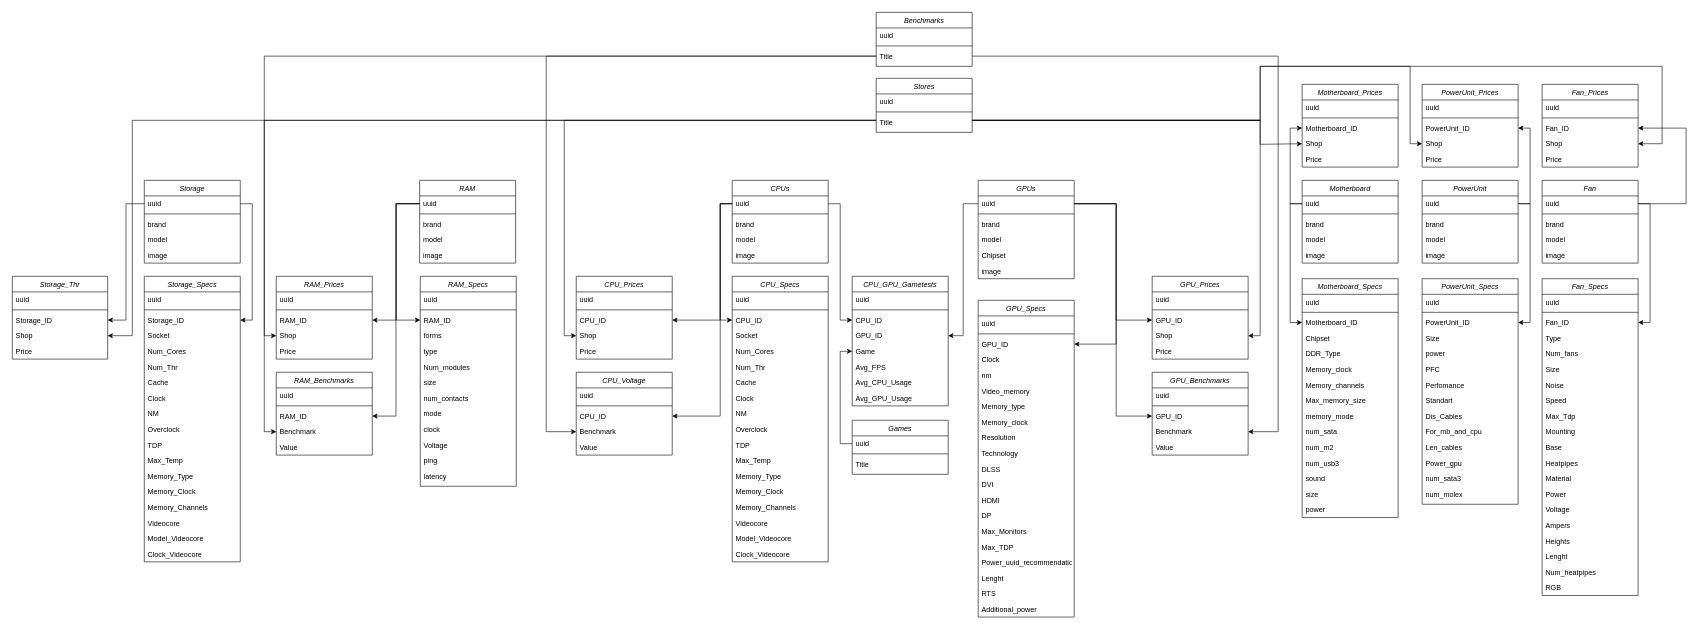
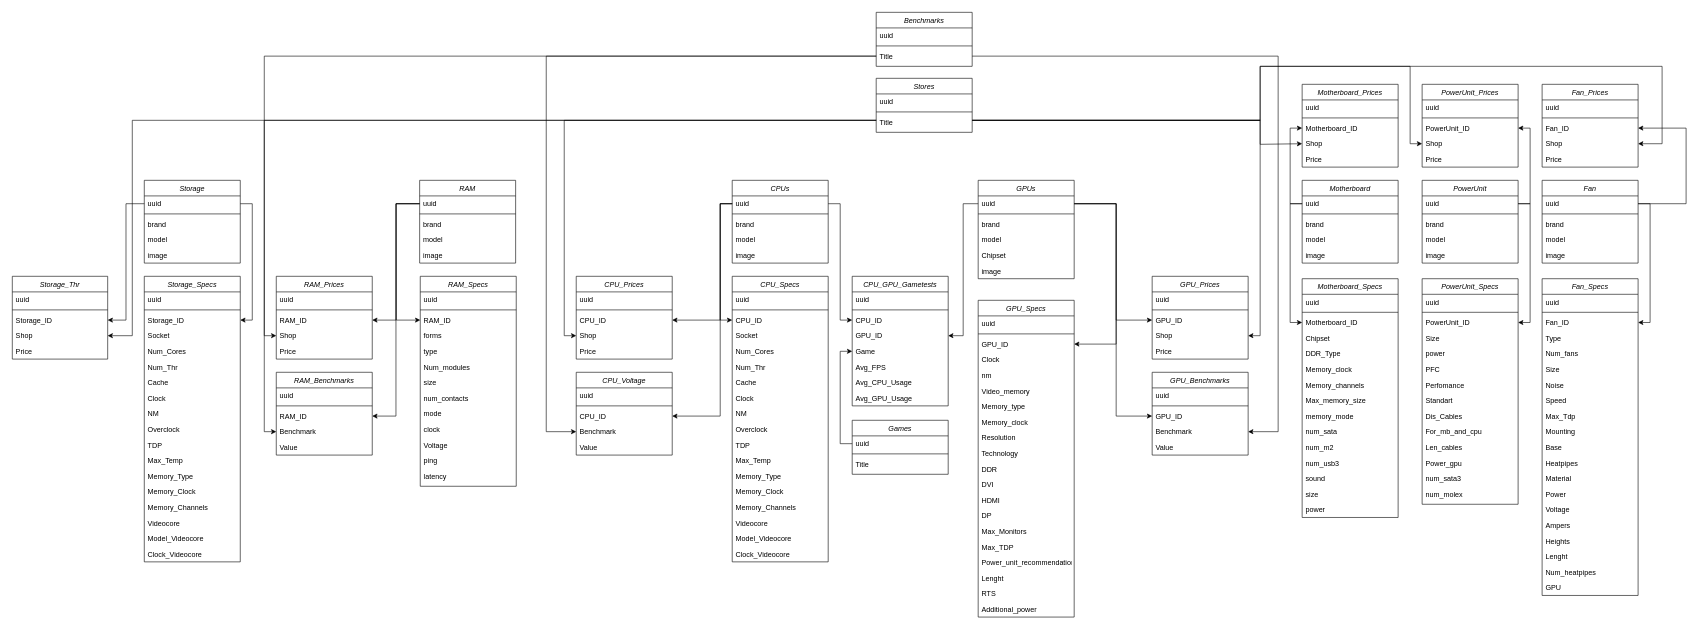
node "DLSS": label "DLSS" -> "DDR"
node "Power_uuid_recommendation": label "Power_uuid_recommendation" -> "Power_unit_recommendation"
node "RGB": label "RGB" -> "GPU"
